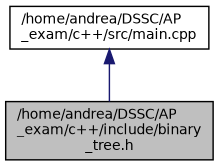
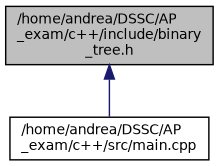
edge "/home/andrea/DSSC/AP _exam/c++/include/binary _tree.h" -> "/home/andrea/DSSC/AP _exam/c++/src/main.cpp": reversed
